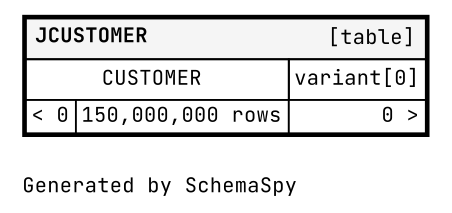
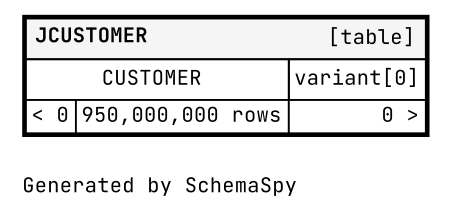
node "JCUSTOMER": text "150,000,000 rows" -> "950,000,000 rows"
